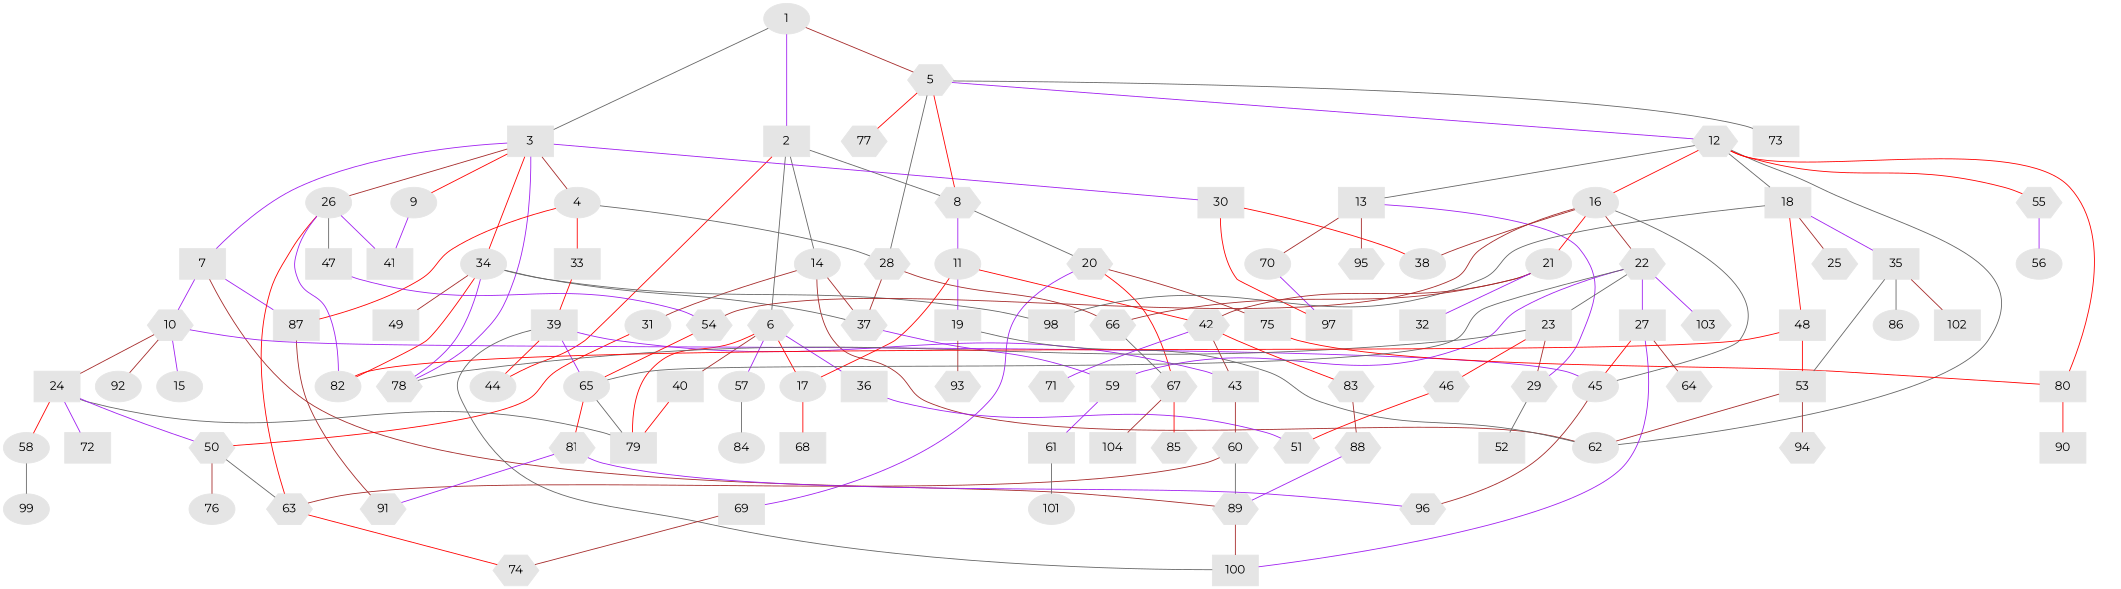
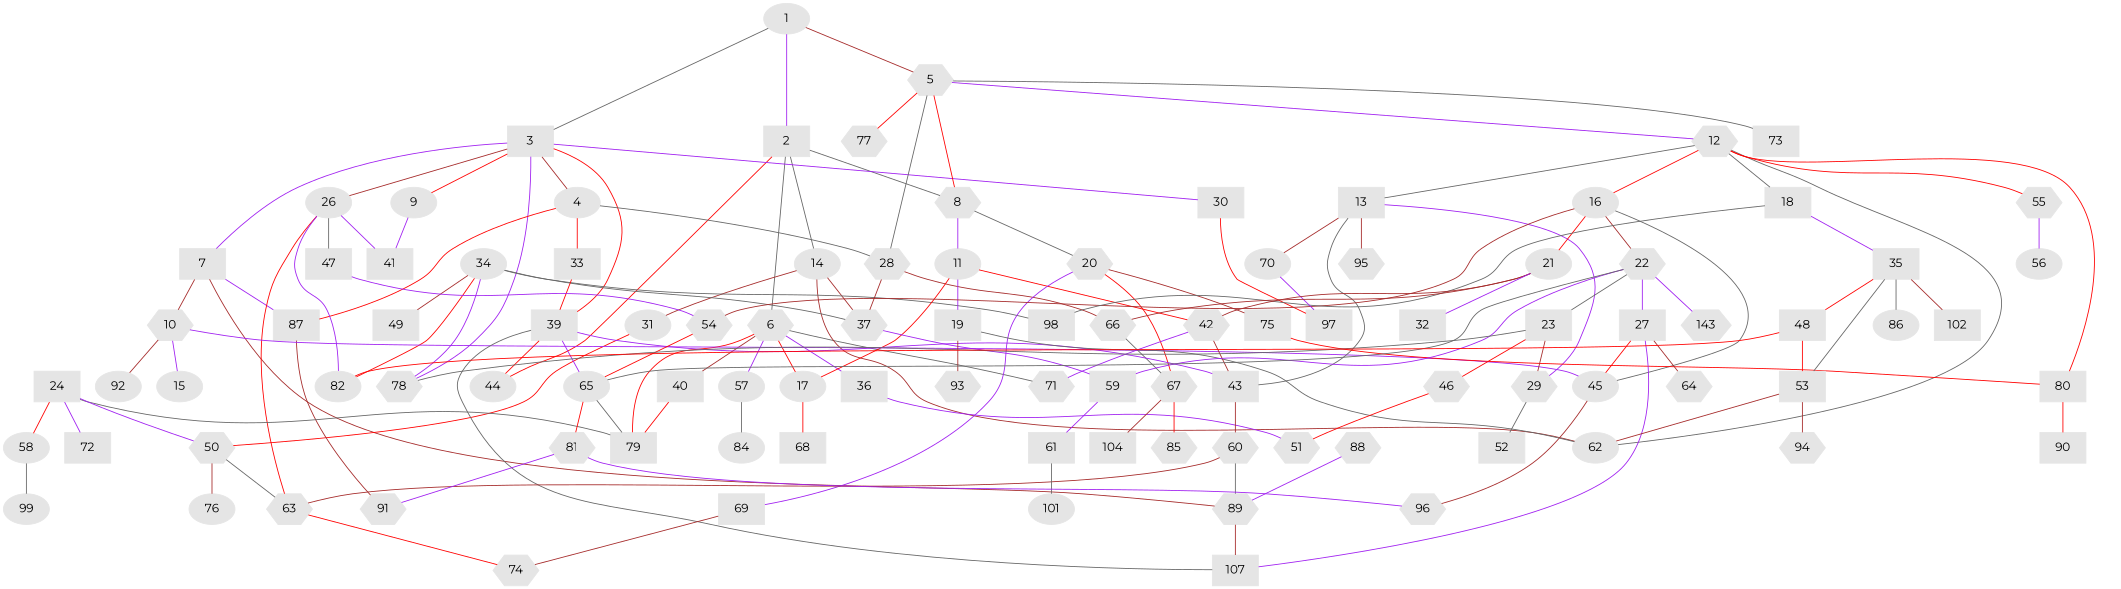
edge "3" -- "34": now "3" -- "39"
node "38": removed
edge "18" -- "48": now "35" -- "48"
node "25": removed
edge "7" -- "10": color purple -> brown
node "103": label "103" -> "143"
edge "13" -- "43": added
edge "10" -- "24": removed
edge "6" -- "71": added
node "83": removed
node "100": label "100" -> "107"
